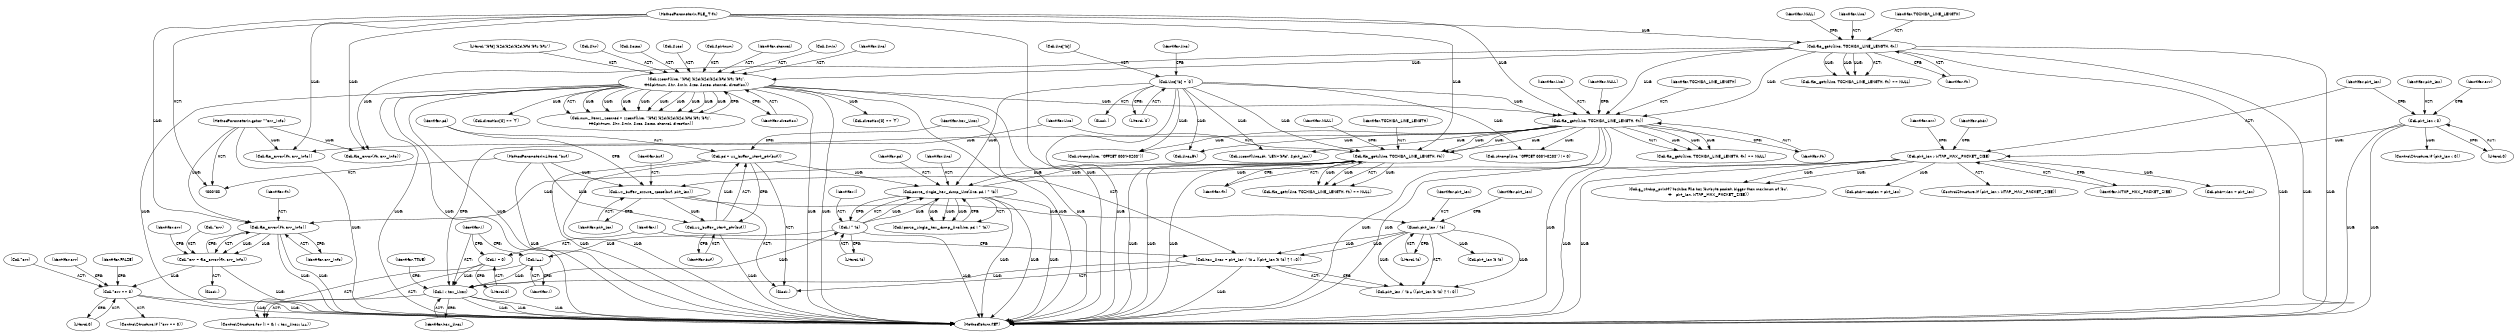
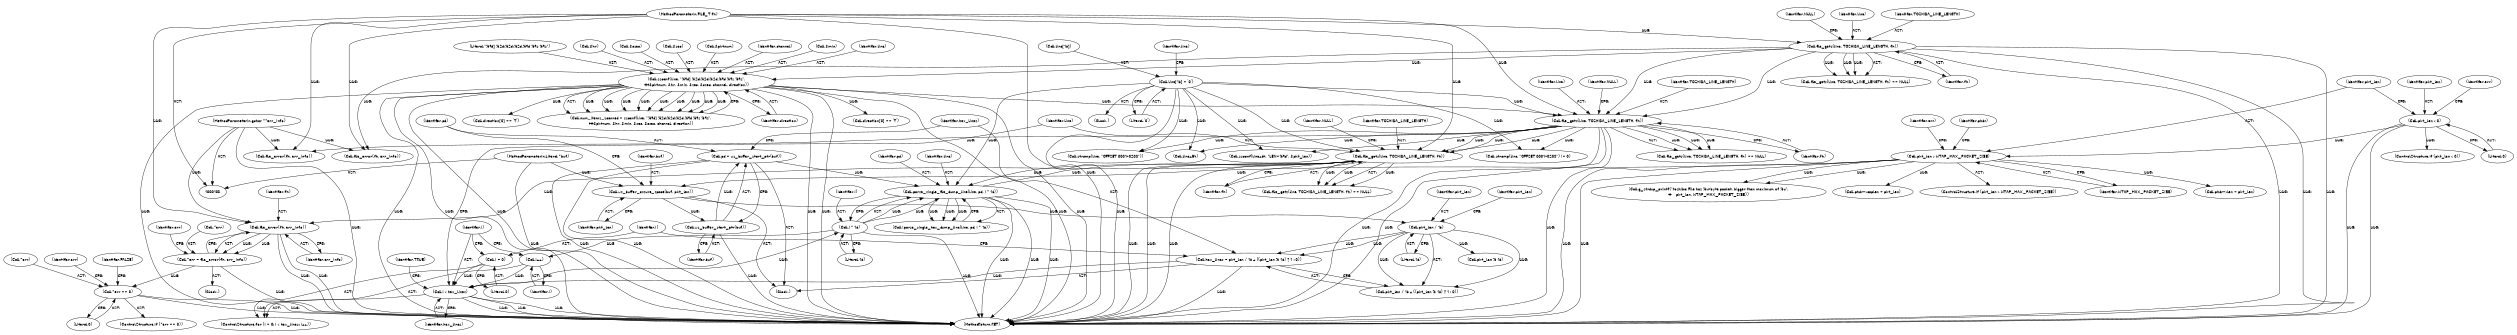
node "(Call,parse_single_hex_dump_line(line, pd, i * 16))": label "(Call,parse_single_hex_dump_line(line, pd, i * 16))" -> "(Call,parse_single_file_dump_line(line, pd, i * 16))"
edge "(MethodParameterIn,Literal *buf)" -> "(Call,ws_buffer_start_ptr(buf))": removed, label "DDG:"
node "(Block,pkt_len / 16)": label "(Block,pkt_len / 16)" -> "(Call,pkt_len / 16)"
